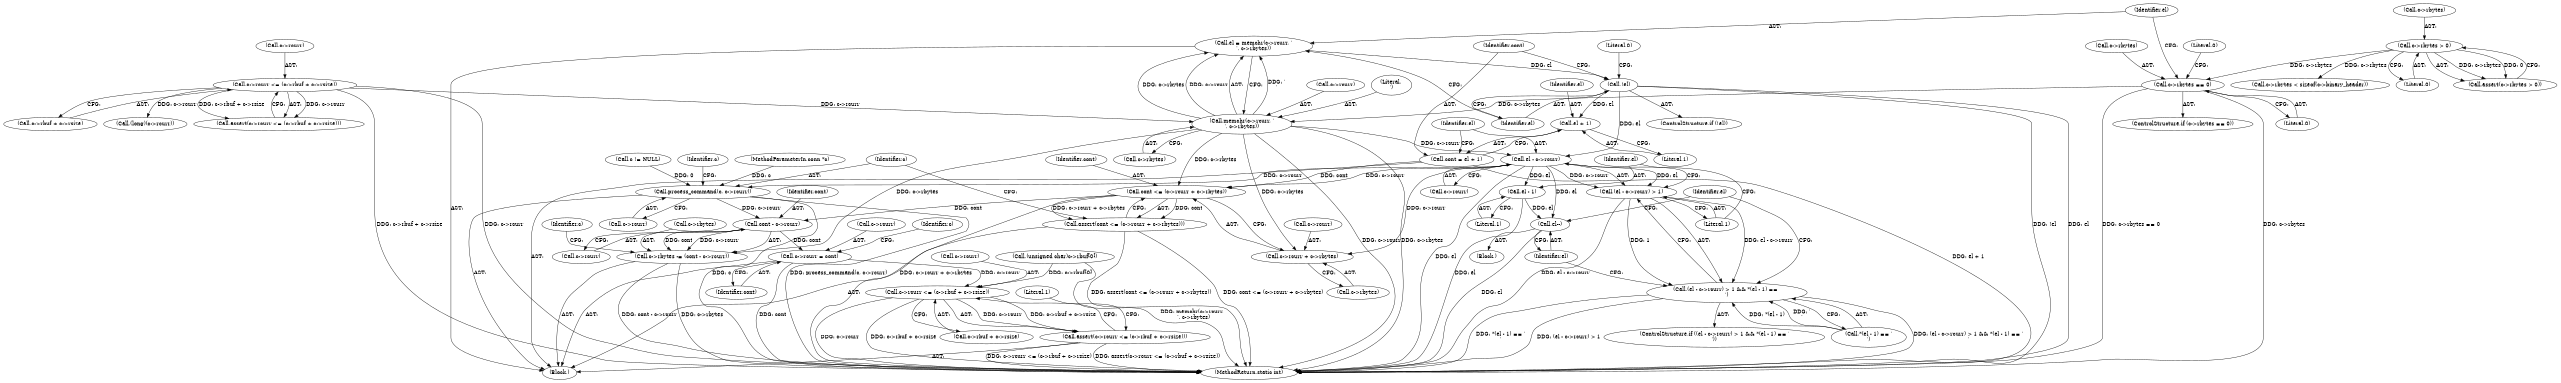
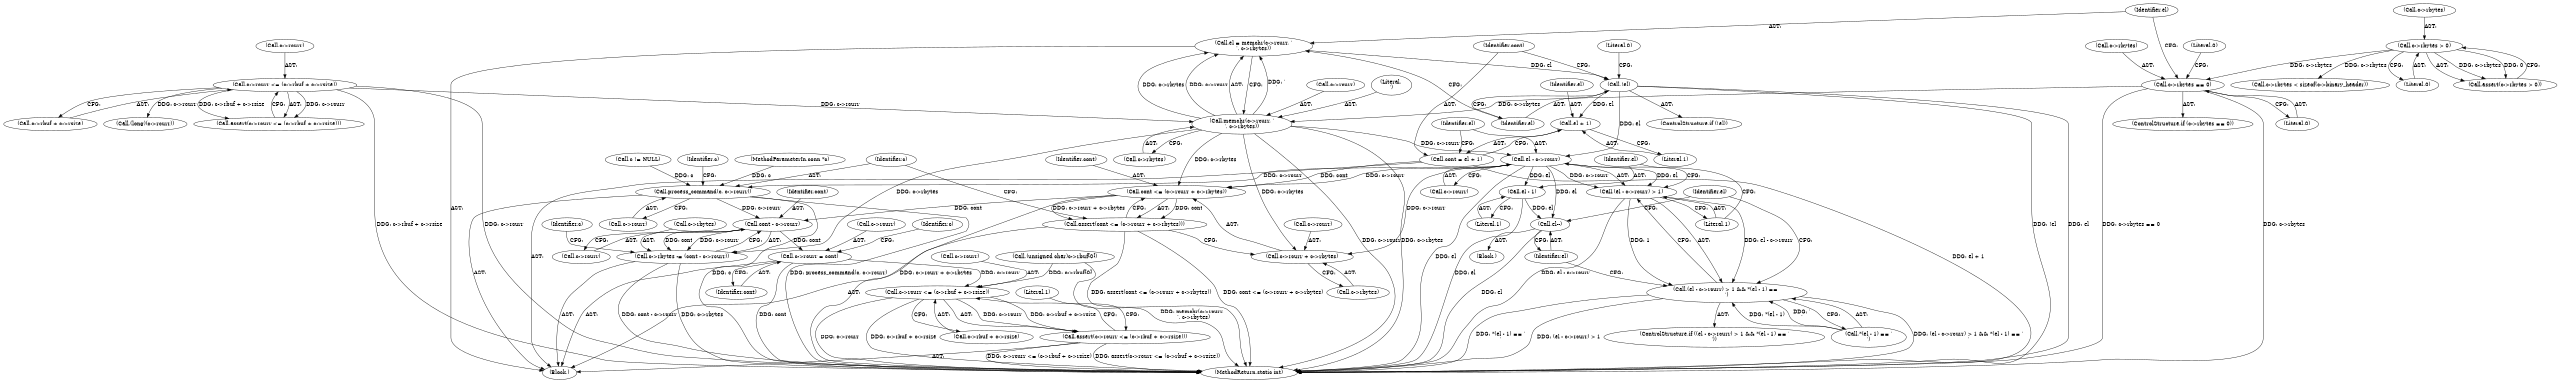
edge "(Call,c != NULL)" -> "(Call,process_command(c, c->rcurr))": label "DDG: 0" -> "DDG: c"
edge "(Call,cont <= (c->rcurr + c->rbytes))" -> "(Call,c->rcurr + c->rbytes)": now "(Call,assert(cont <= (c->rcurr + c->rbytes)))" -> "(Call,c->rcurr + c->rbytes)"
edge "(Call,c->rbytes -= (cont - c->rcurr))" -> "(Call,cont - c->rcurr)": added, label "CFG:"
